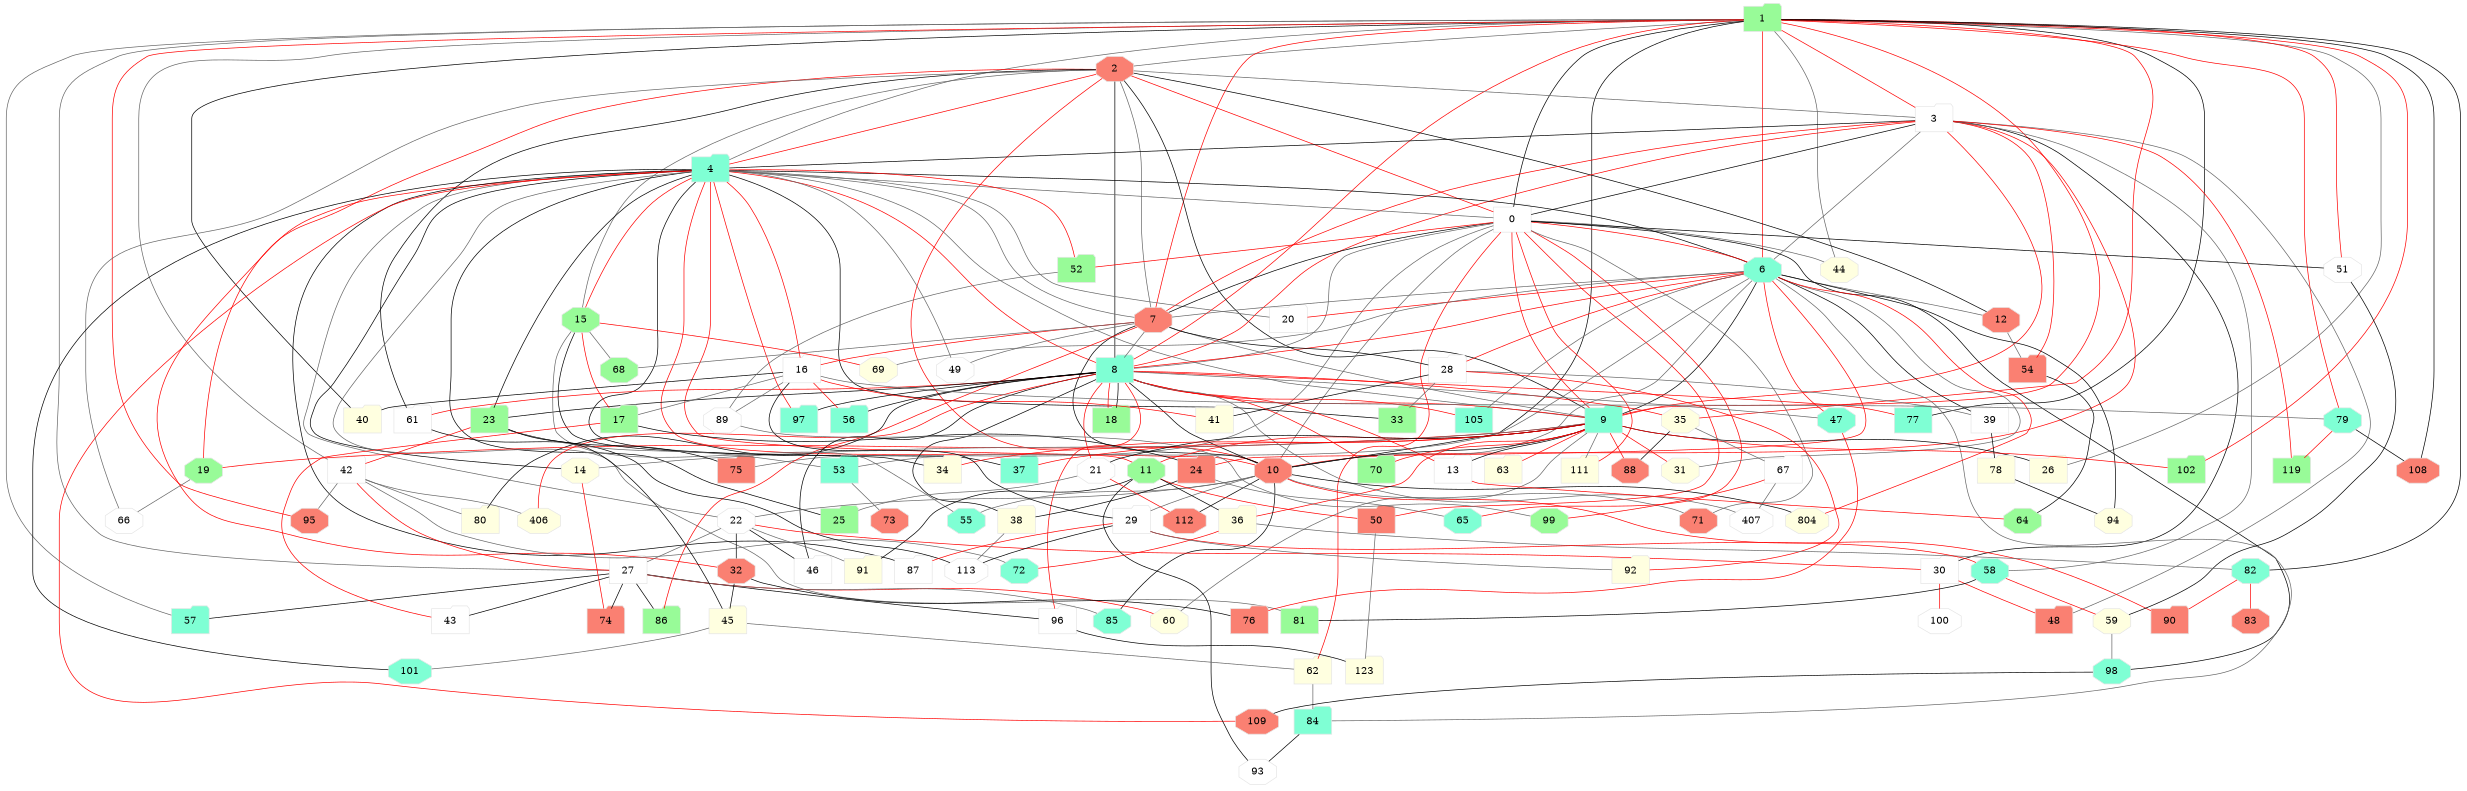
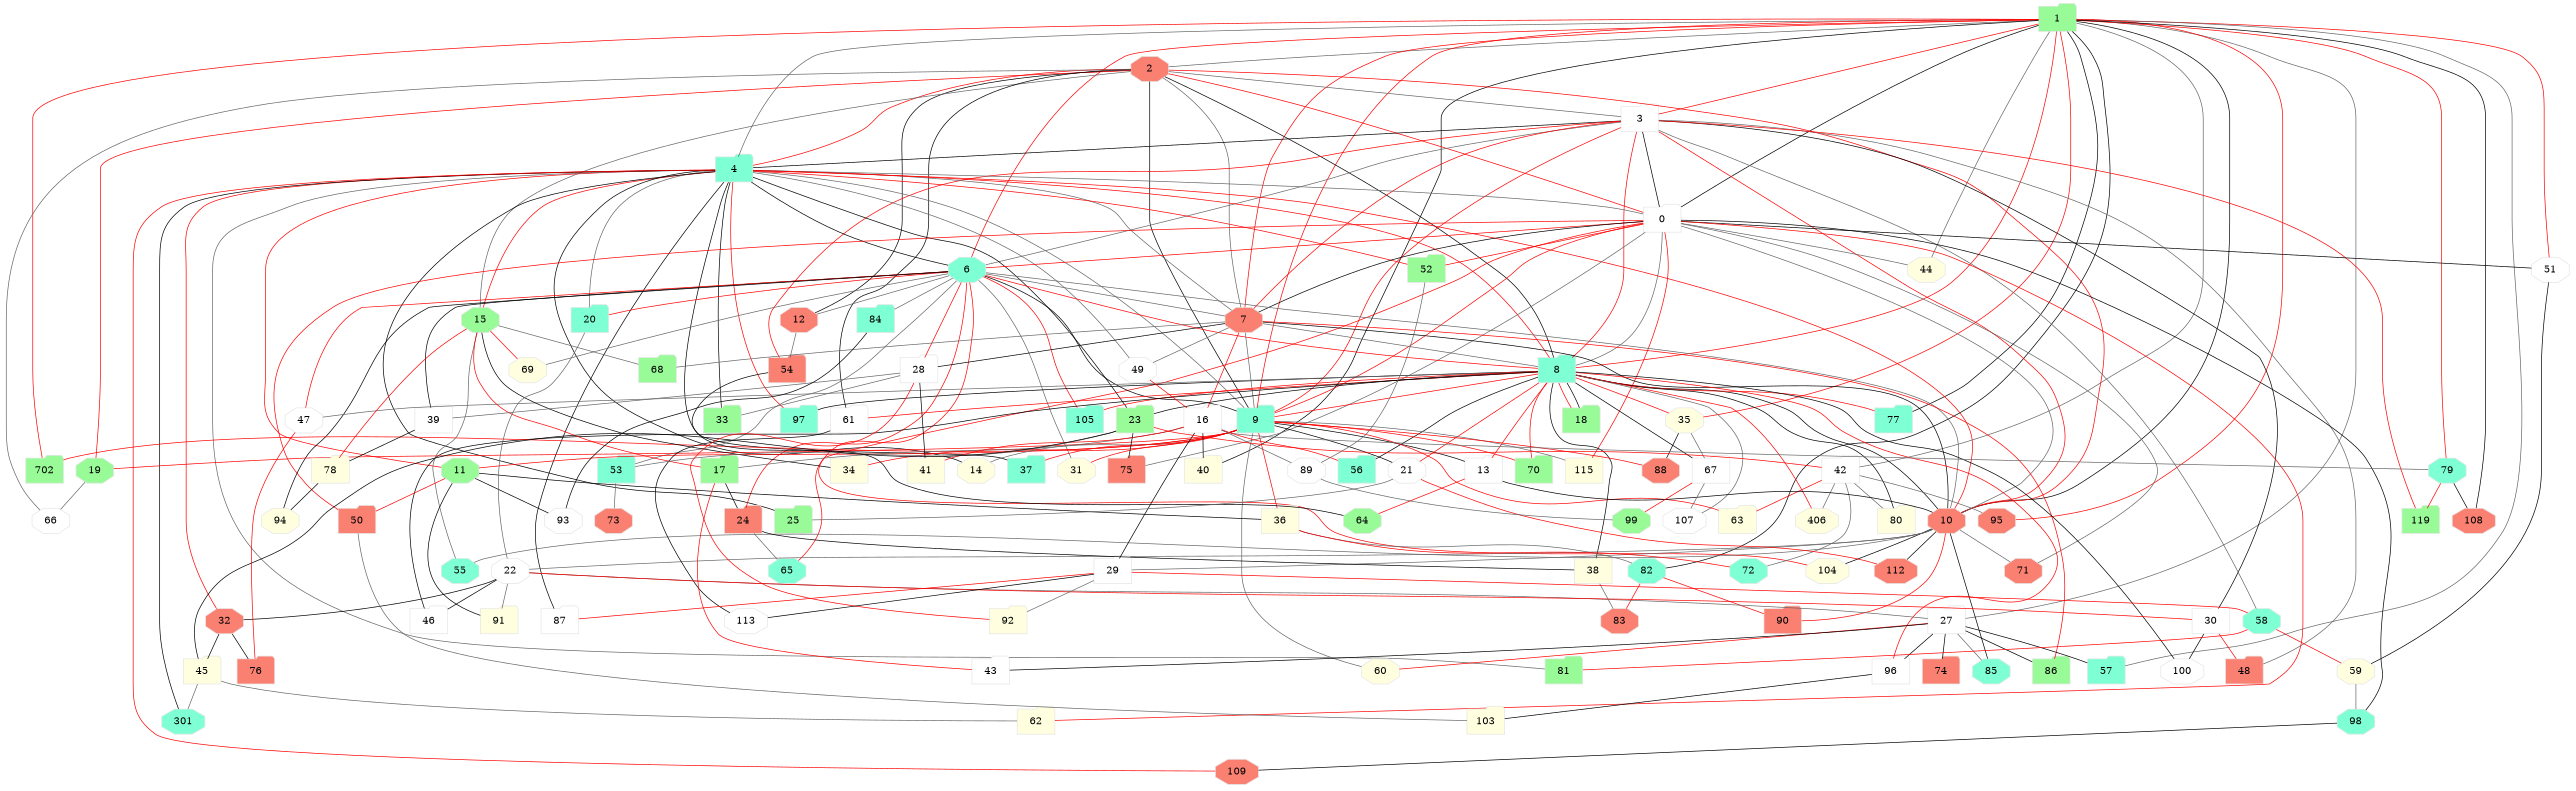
edge "4" -- "16": now "49" -- "16"
node "20": fillcolor white -> aquamarine
edge "6" -- "105": color gray40 -> red
edge "4" -- "22": now "20" -- "22"
node "68": shape octagon -> folder
edge "15" -- "78": added
edge "8" -- "67": added
node "47": fillcolor aquamarine -> white
edge "8" -- "100": added
edge "9" -- "10": now "13" -- "10"
node "111": label "111" -> "115"
node "26": removed
node "102": label "102" -> "702"
node "407": label "407" -> "107"
node "804": label "804" -> "104"
edge "14" -- "74": removed
edge "38" -- "113": now "38" -- "83"
edge "42" -- "27": now "42" -- "63"
edge "30" -- "100": color red -> black
edge "58" -- "81": color black -> red
node "101": label "101" -> "301"
node "123": label "123" -> "103"
edge "62" -- "84": removed
